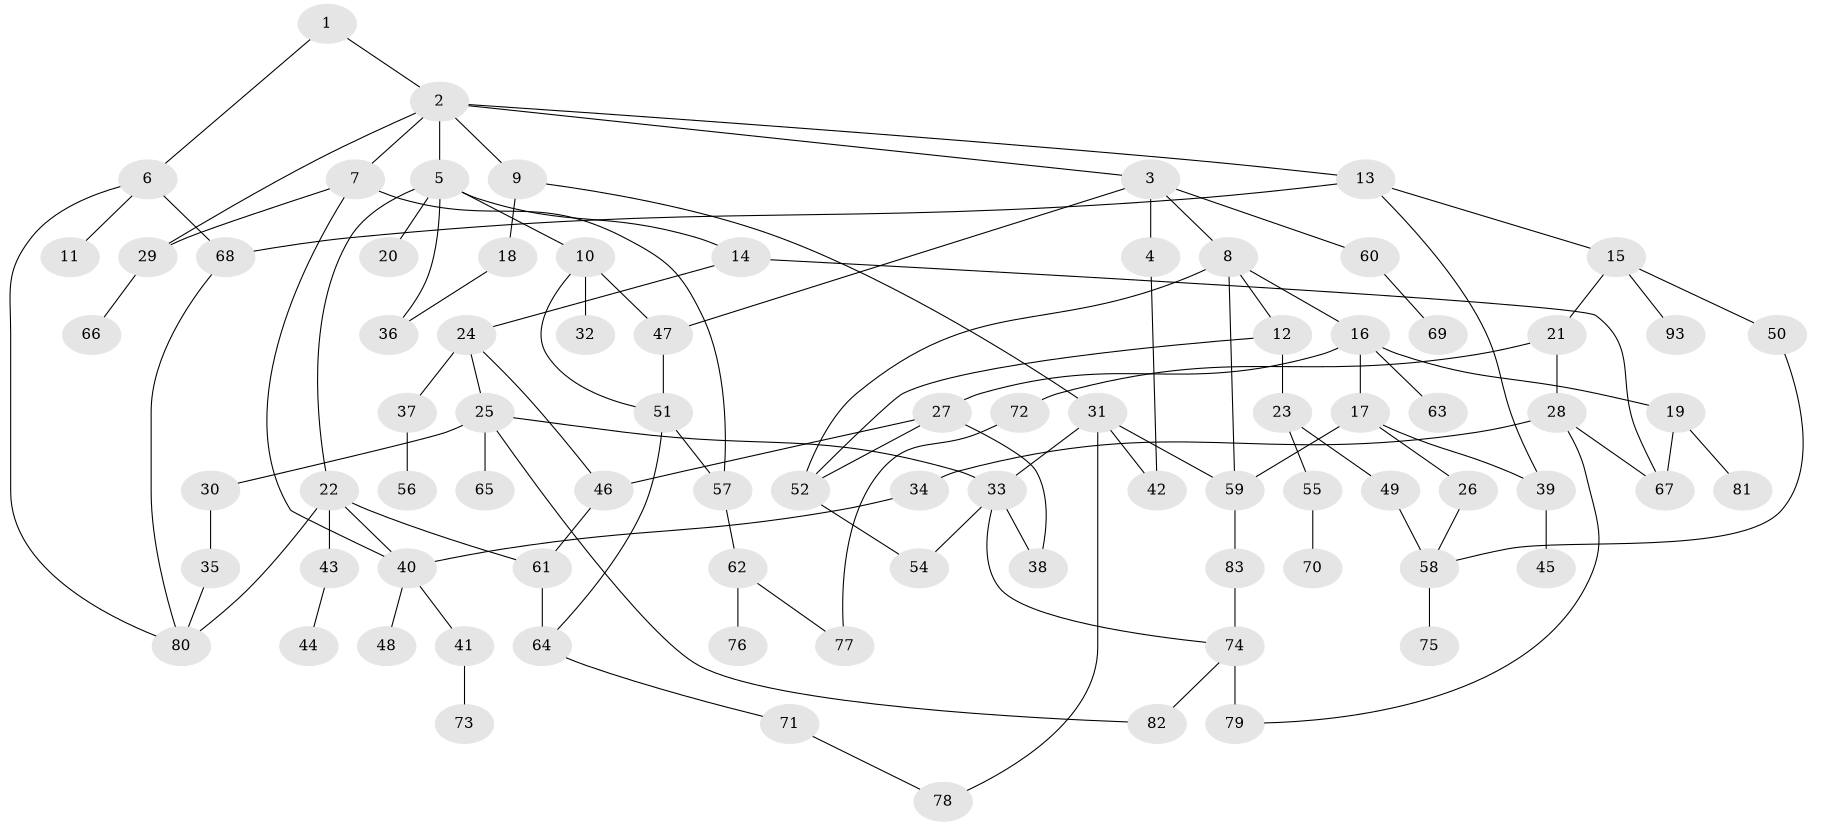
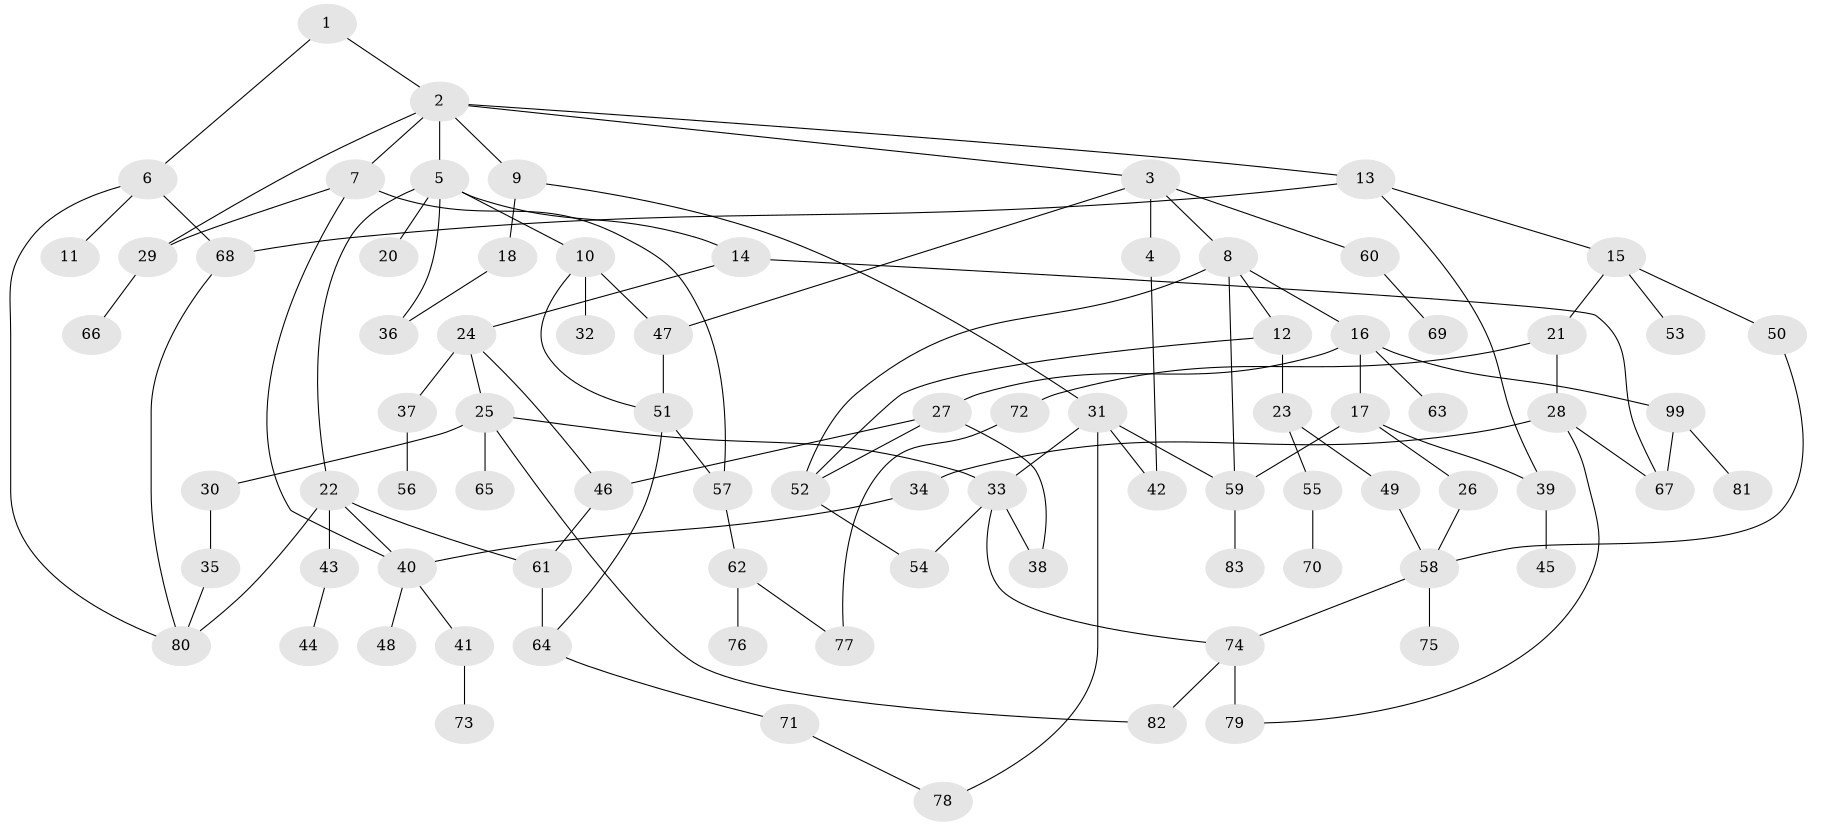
node "93": label "93" -> "53"
node "19": label "19" -> "99"
edge "83" -- "74": now "58" -- "74"
